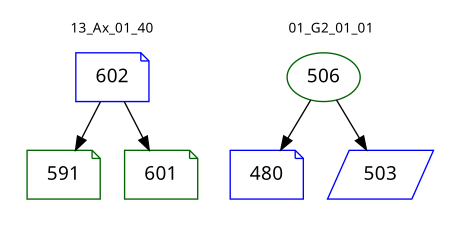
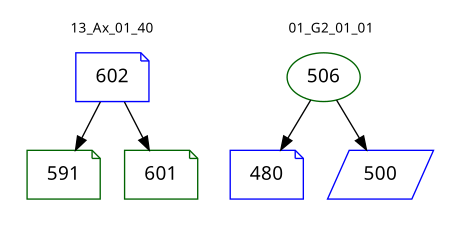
node "503": label "503" -> "500"
